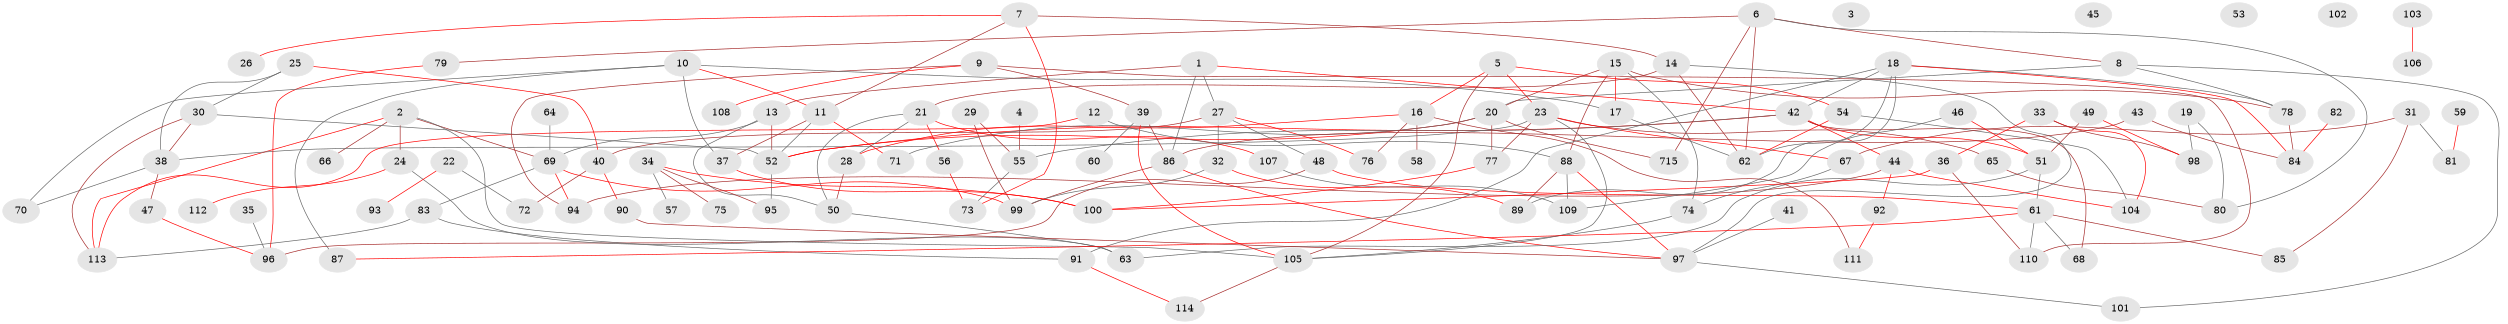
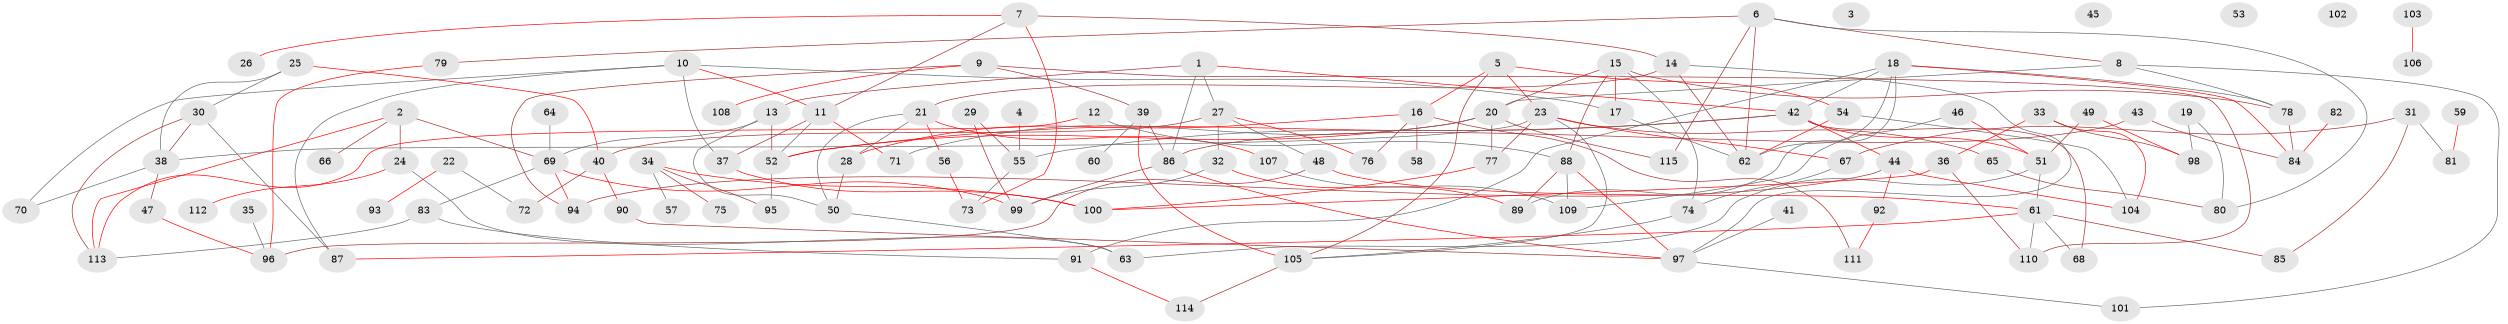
edge "30" -- "52": now "30" -- "87"
node "715": label "715" -> "115"
edge "2" -- "105": removed
